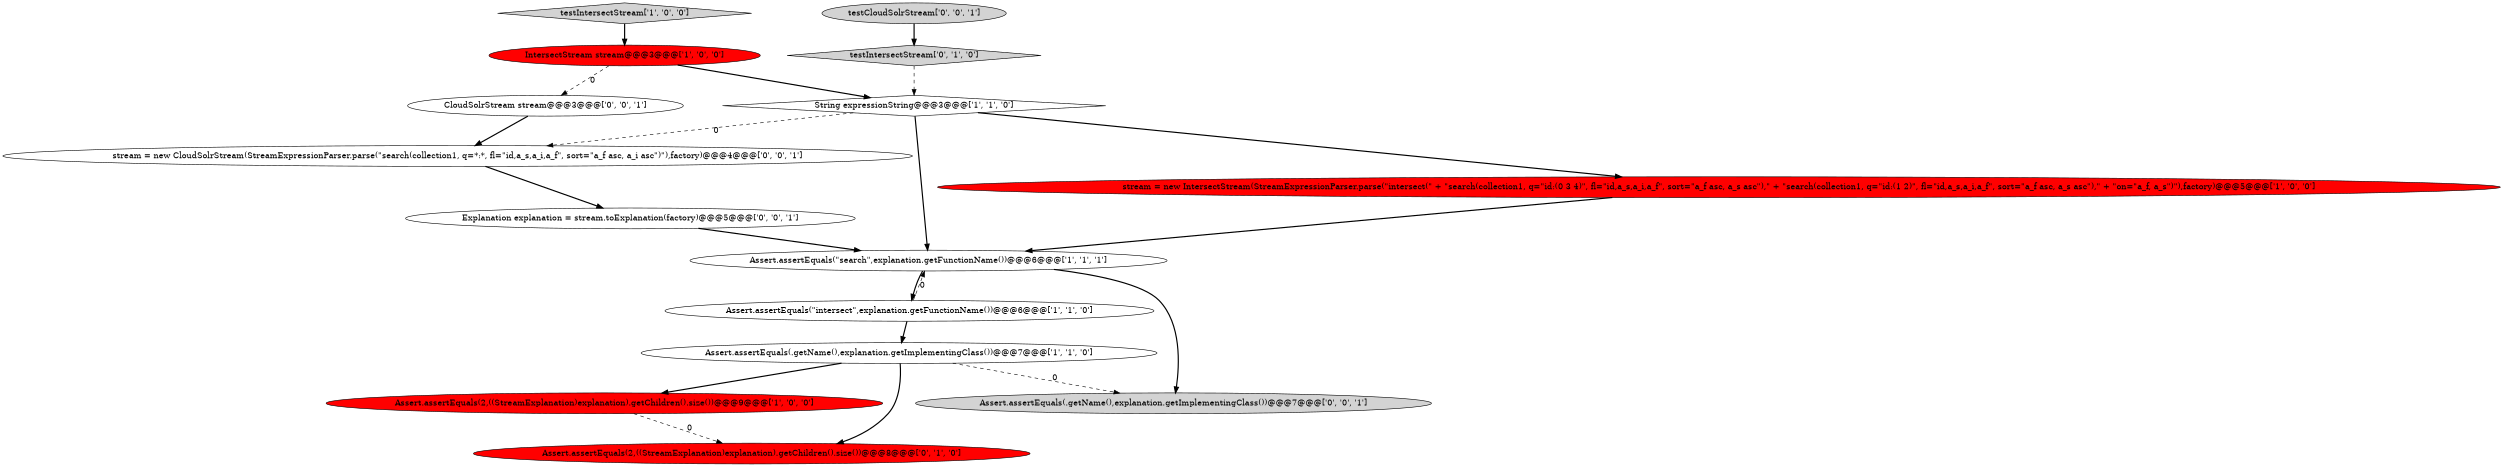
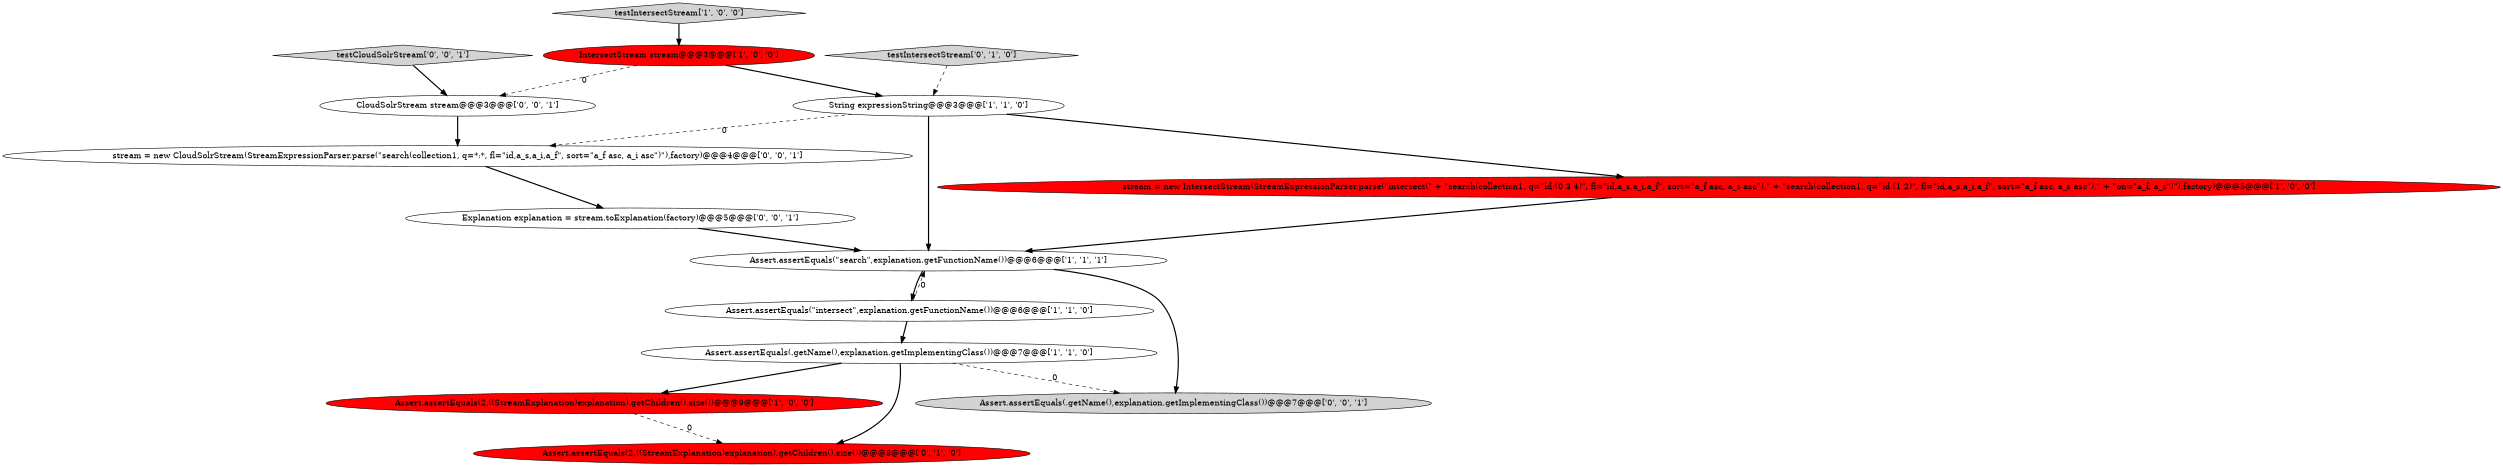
node "testCloudSolrStream['0', '0', '1']": shape ellipse -> diamond
edge "testCloudSolrStream['0', '0', '1']" -> "testIntersectStream['0', '1', '0']": now "testCloudSolrStream['0', '0', '1']" -> "CloudSolrStream stream@@@3@@@['0', '0', '1']"
node "String expressionString@@@3@@@['1', '1', '0']": shape diamond -> ellipse
